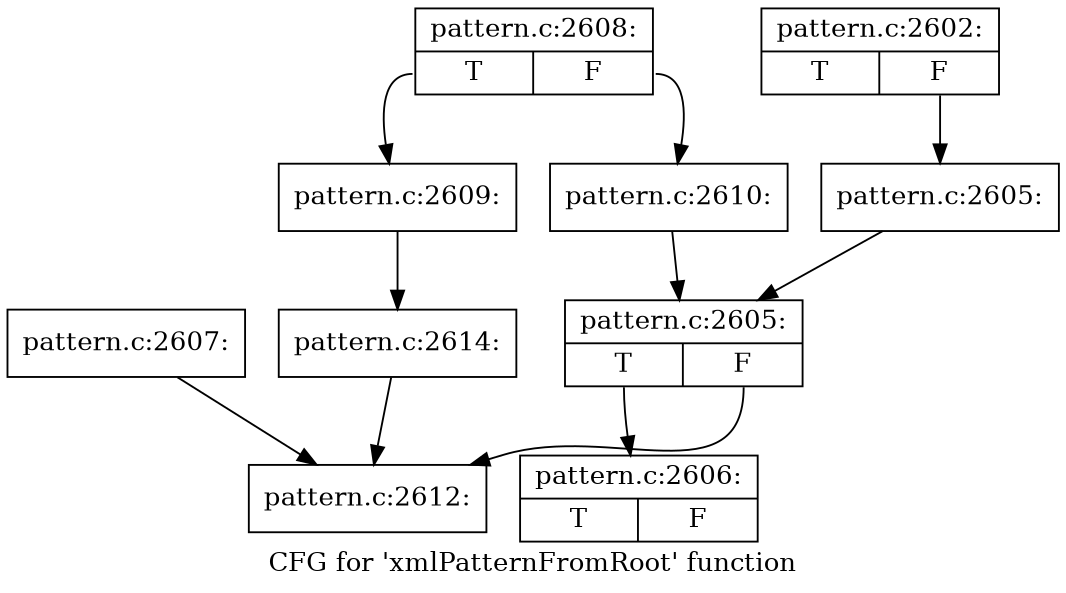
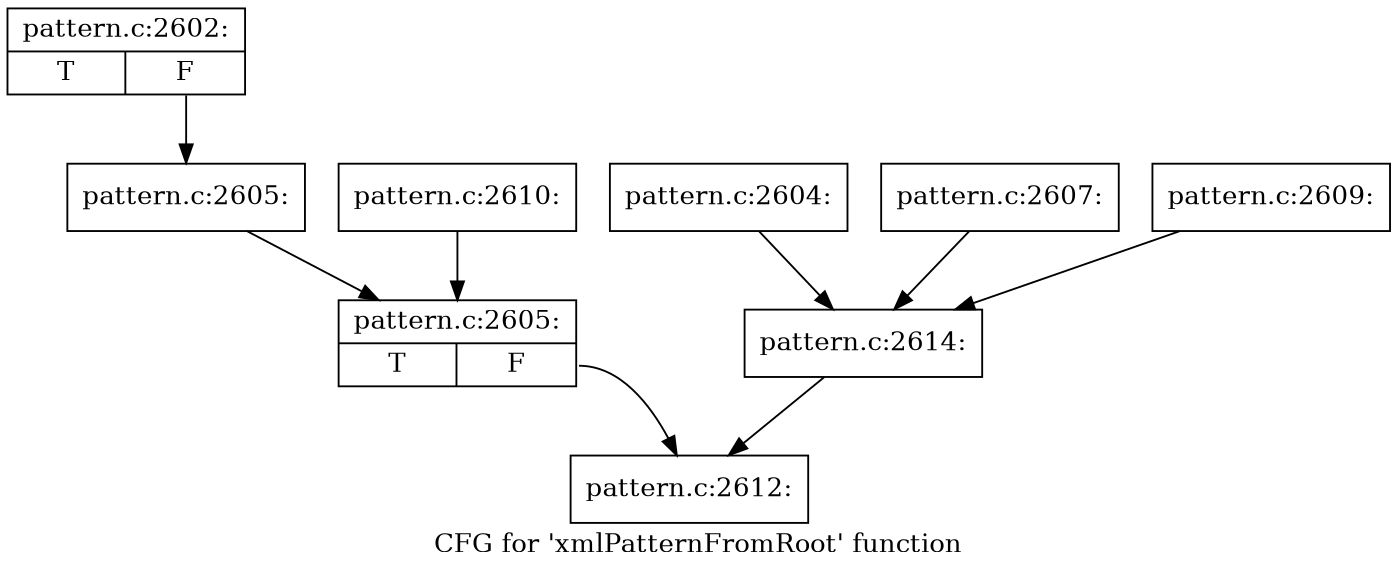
node "pattern.c:2608:": removed
node "pattern.c:2604:": added
edge "pattern.c:2607:" -> "pattern.c:2612:": now "pattern.c:2607:" -> "pattern.c:2614:"
node "pattern.c:2606:": removed
